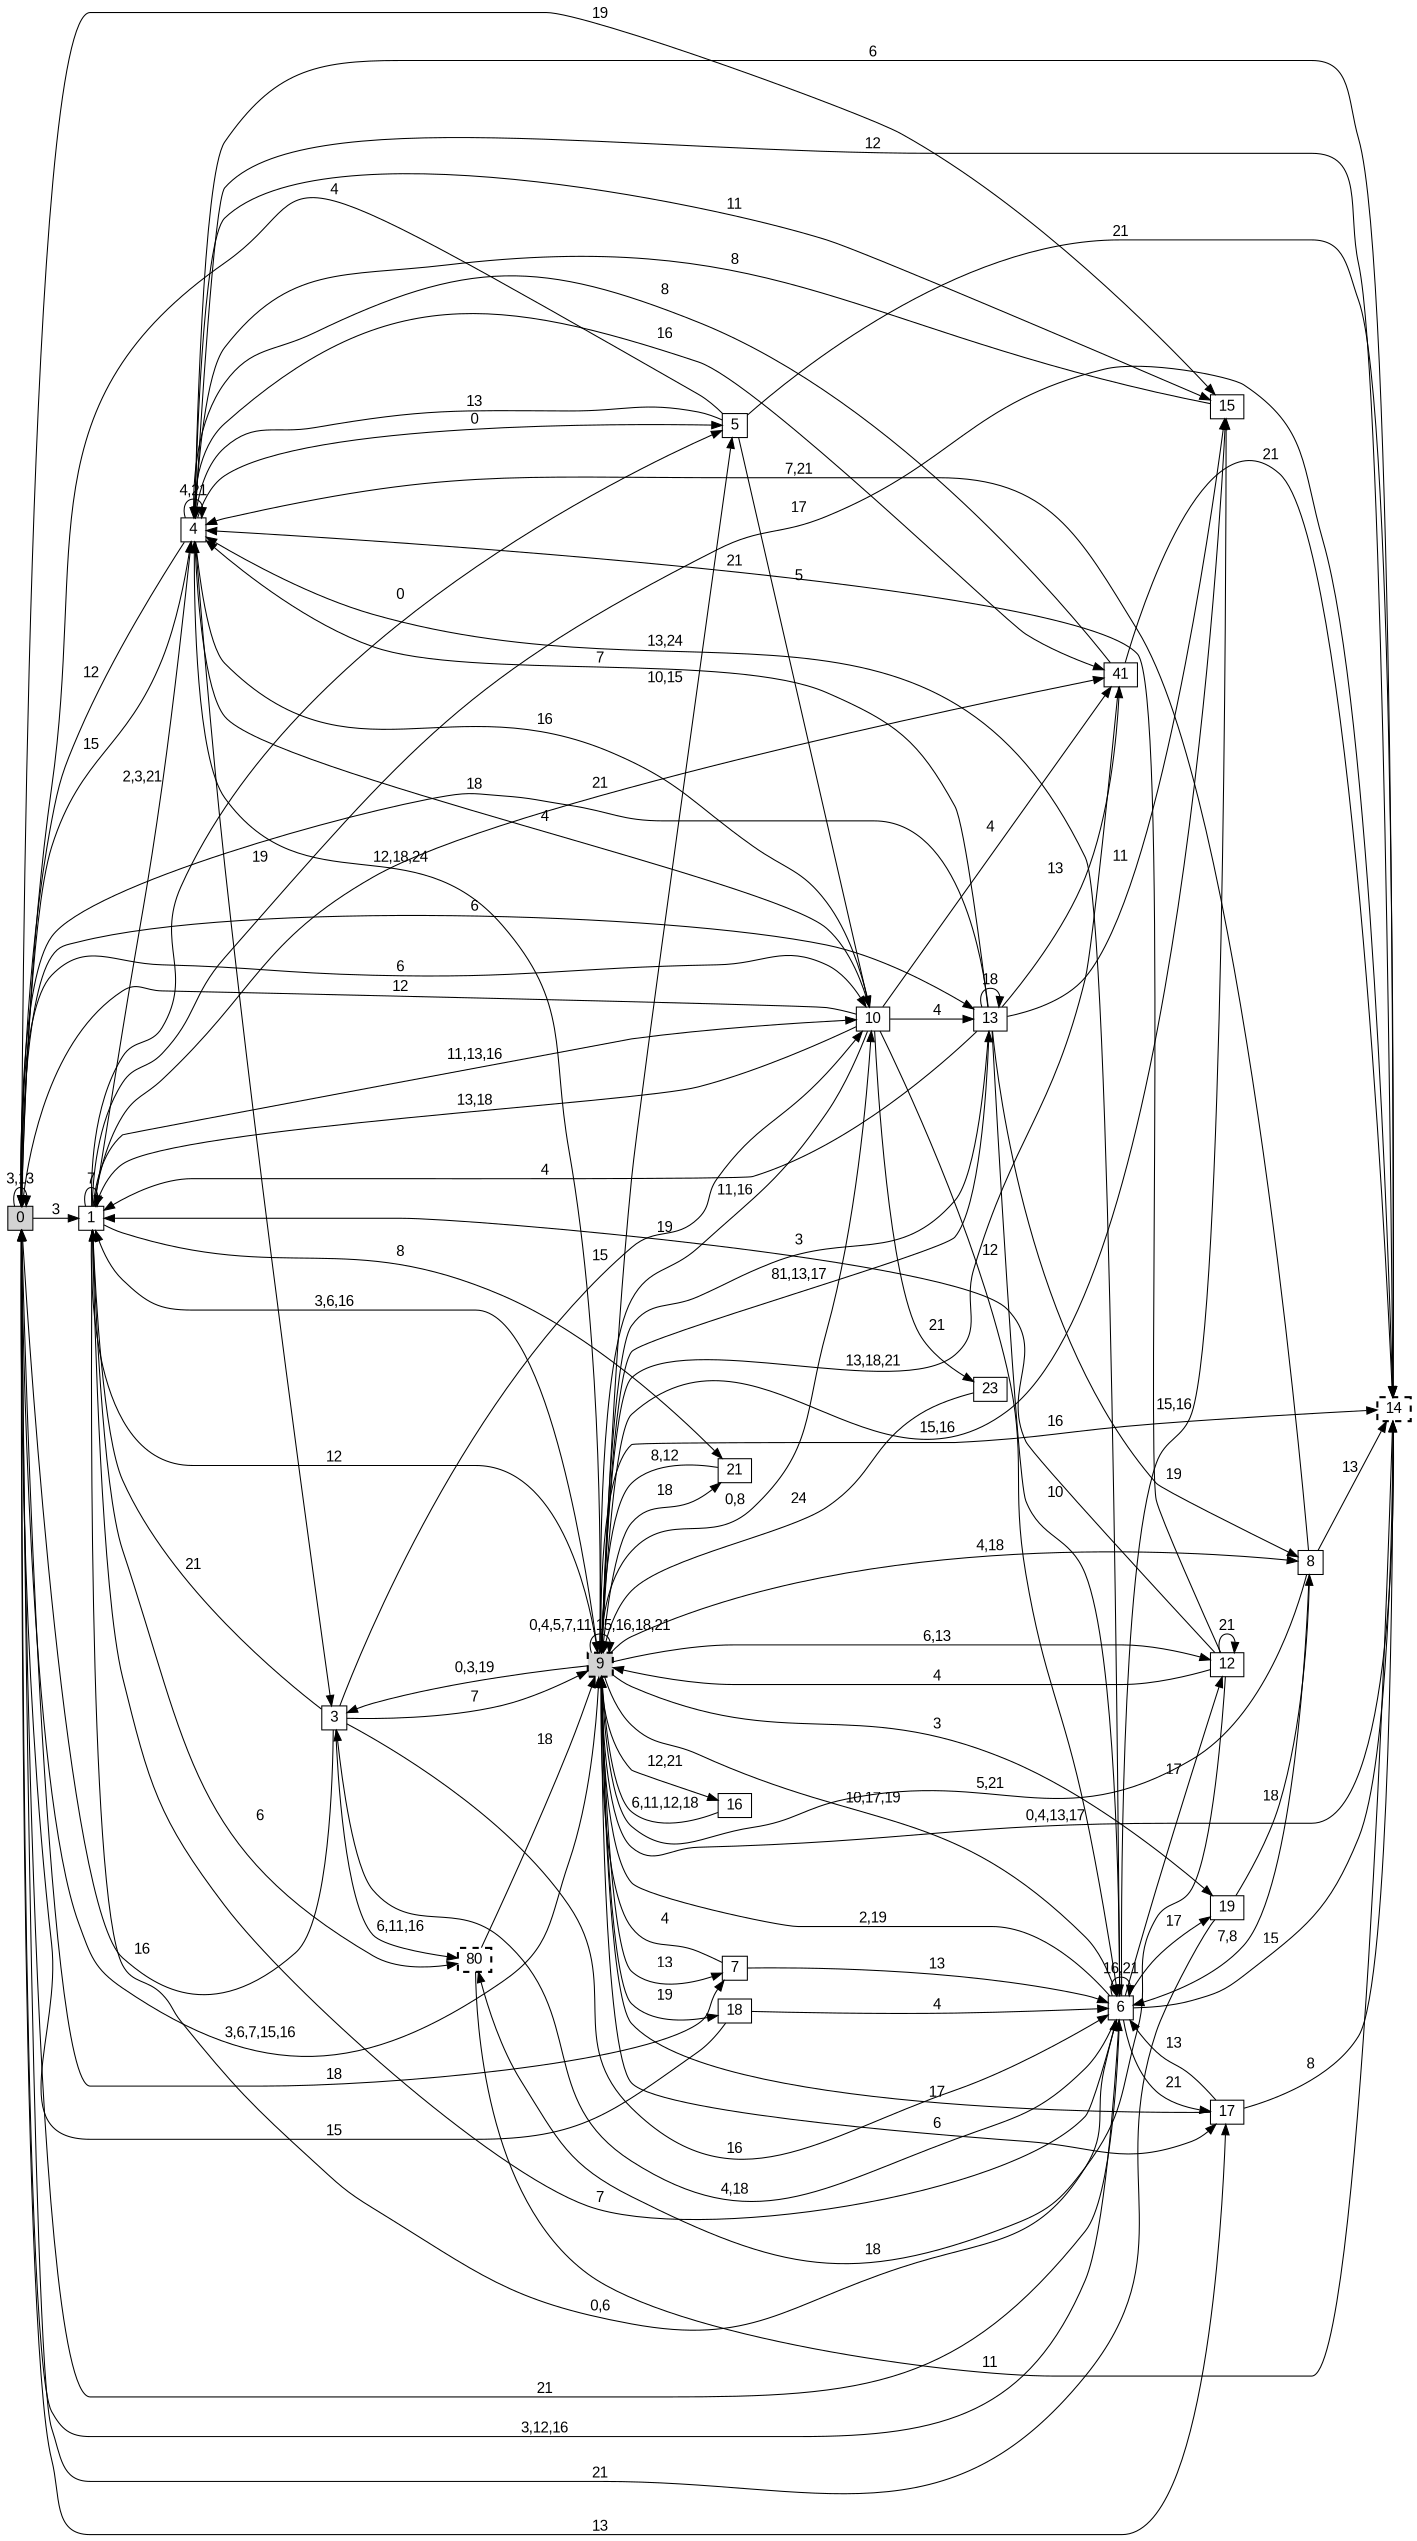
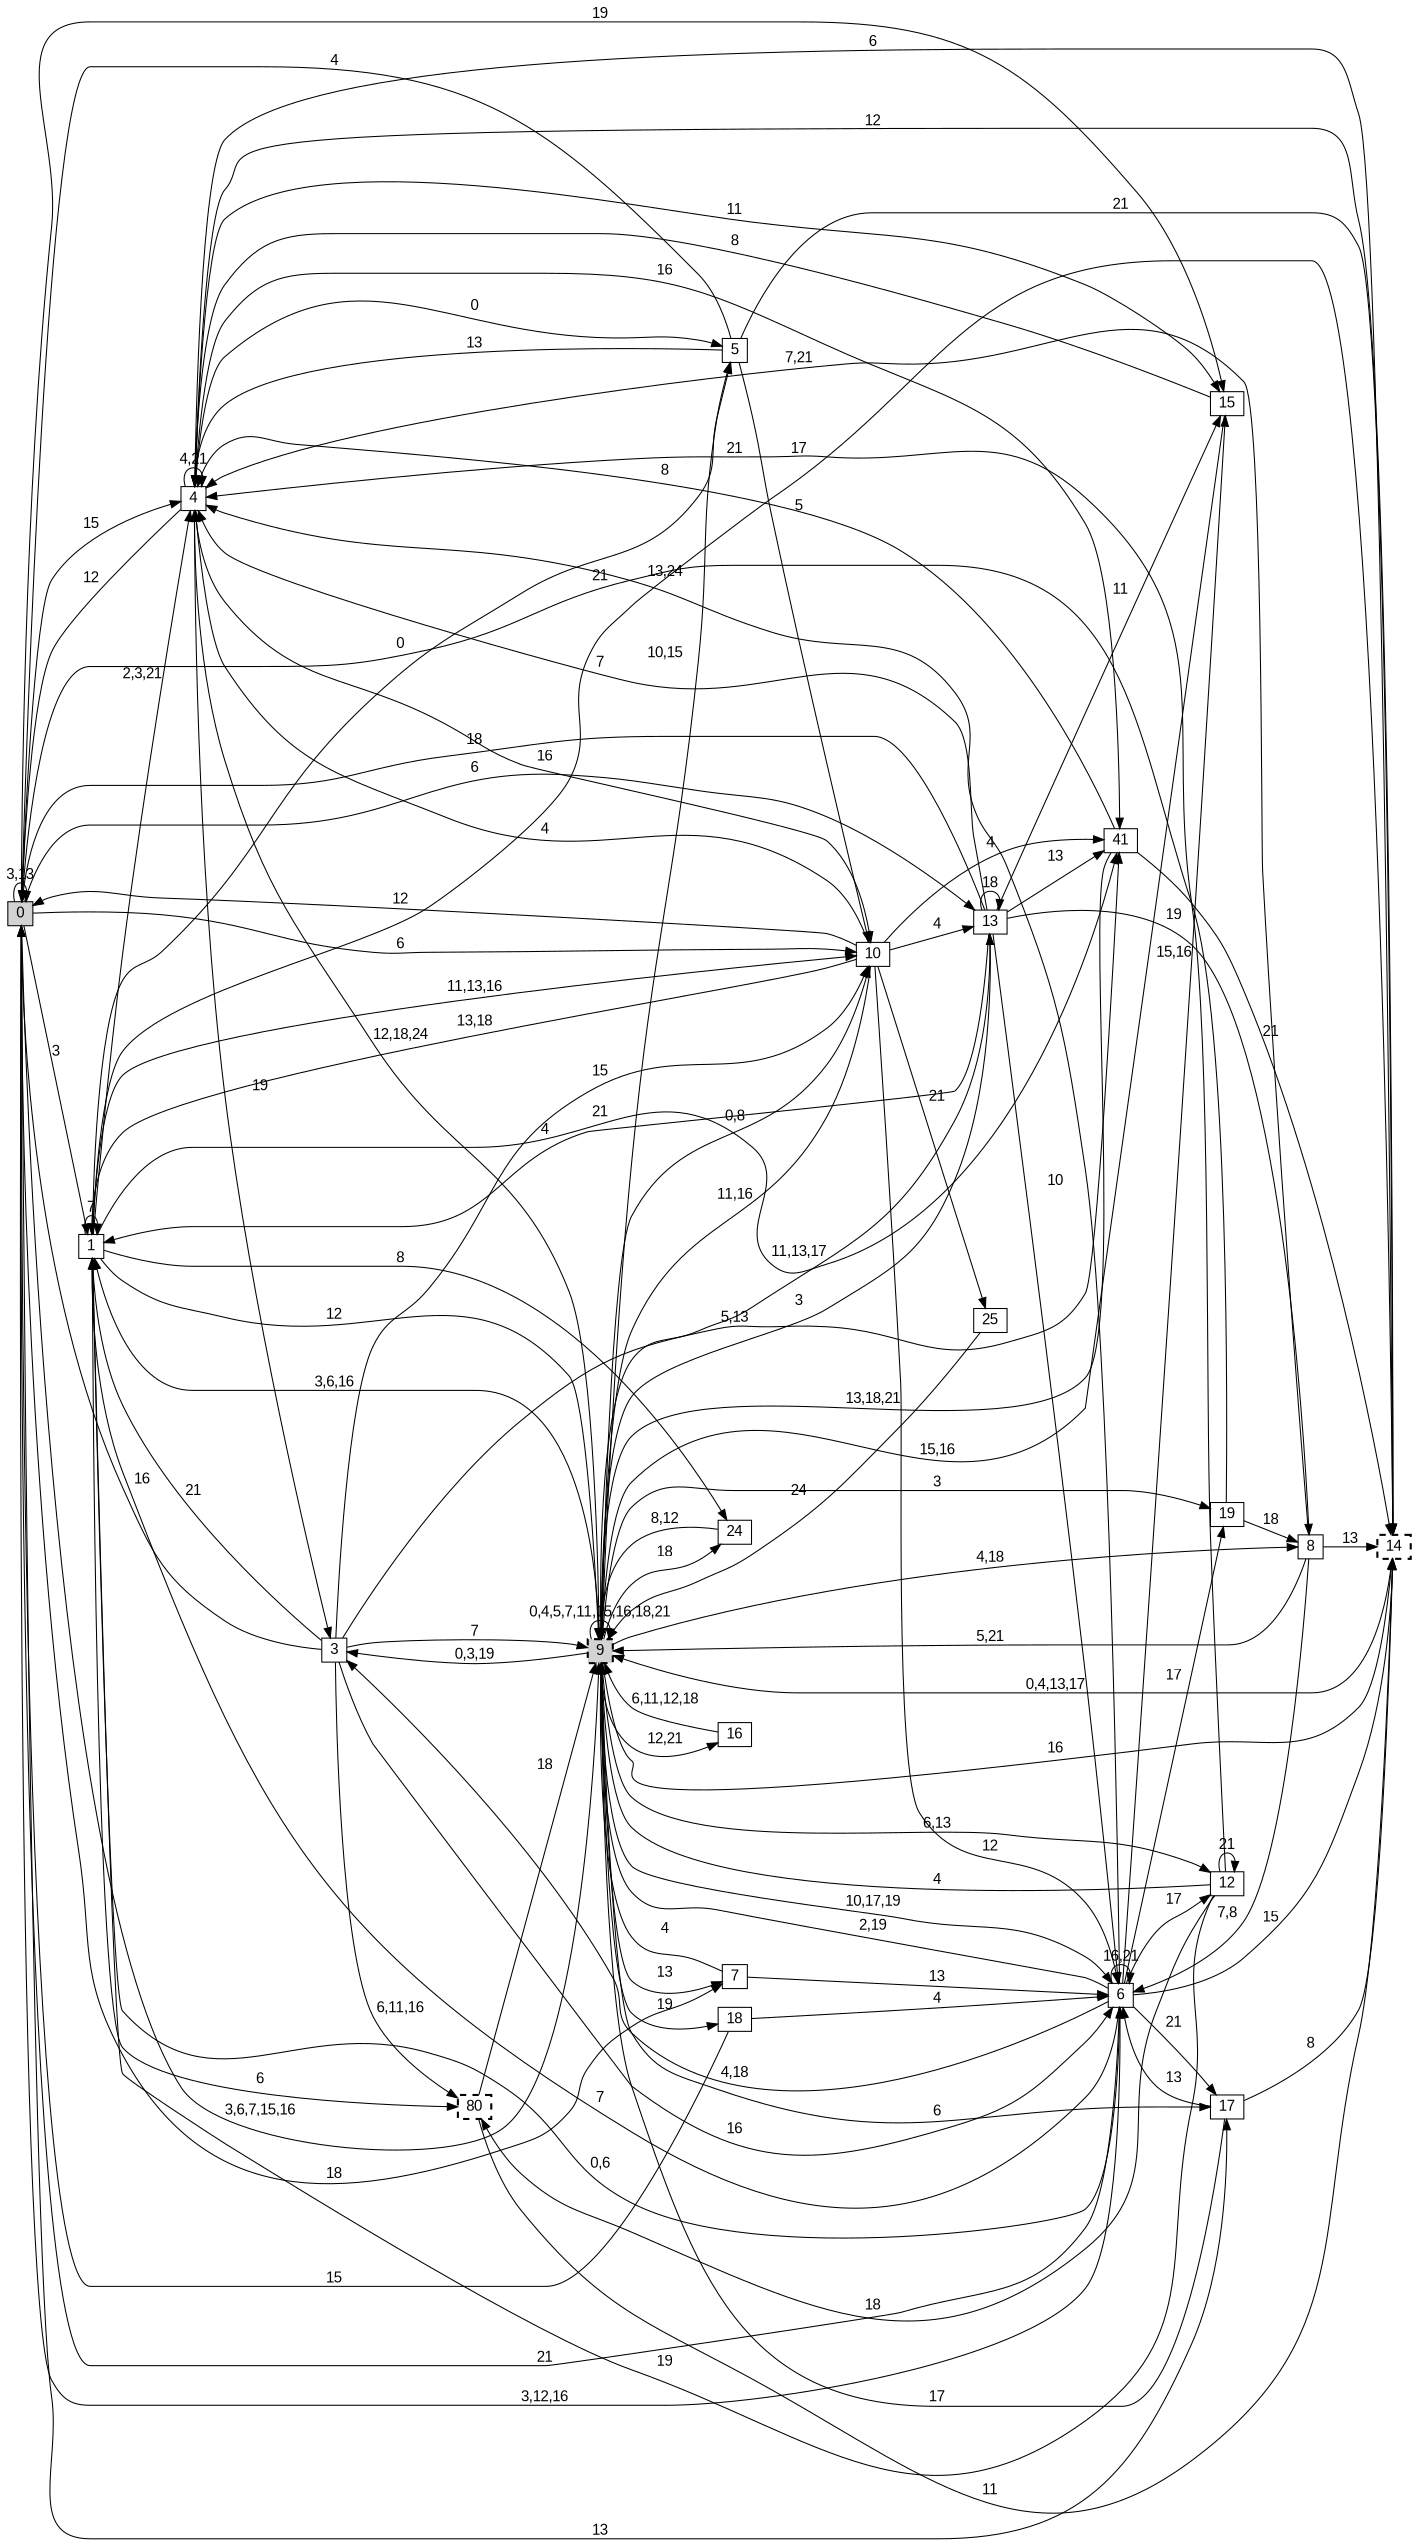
edge "9" -> "13": label "81,13,17" -> "11,13,17"
edge "3" -> "41": added, label "5,13"
node "23": label "23" -> "25"
node "21": label "21" -> "24"
